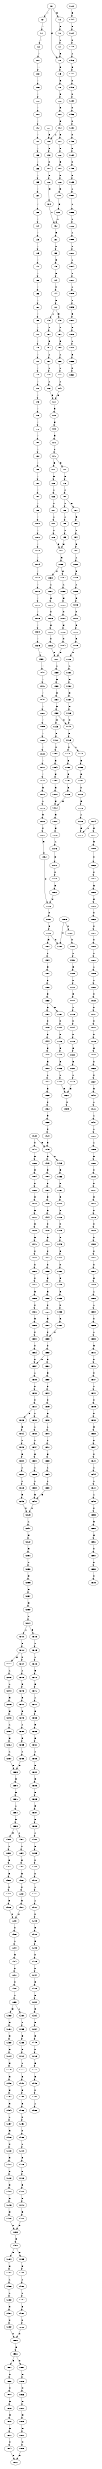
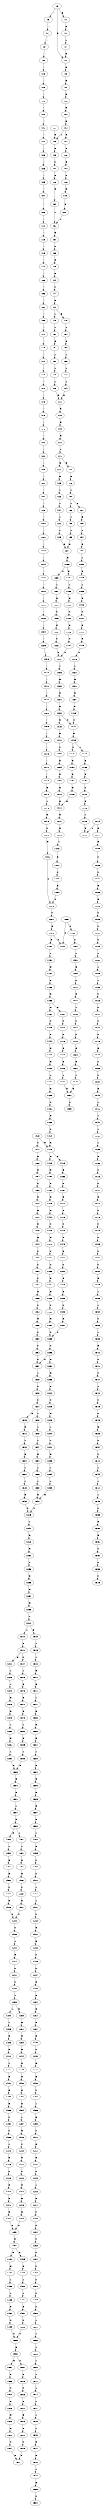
node "S766": label "S766" -> "S366"
node "S458": added
